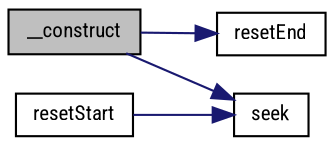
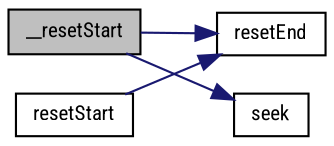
node "__construct": label "__construct" -> "__resetStart"
edge "resetStart" -> "seek": now "resetStart" -> "resetEnd"
